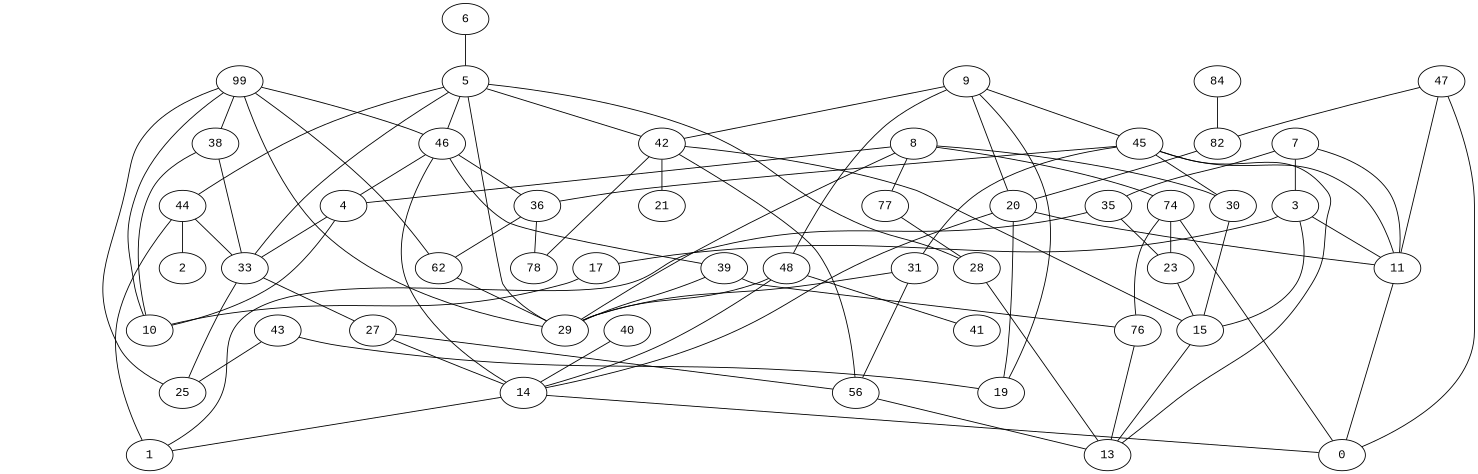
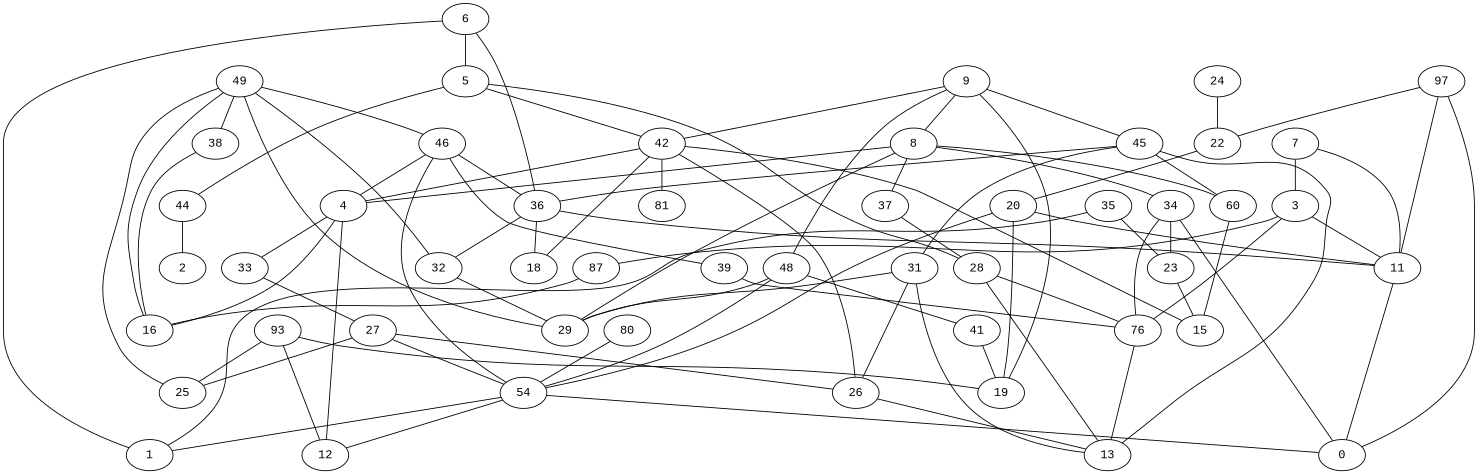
node "99": label "99" -> "49"
node "84": label "84" -> "24"
node "47": label "47" -> "97"
edge "6" -- "36": added
edge "5" -- "46": removed
edge "9" -- "20": now "9" -- "8"
node "82": label "82" -> "22"
edge "5" -- "33": removed
edge "45" -- "11": now "36" -- "11"
edge "7" -- "35": removed
edge "42" -- "4": added
edge "38" -- "33": removed
node "21": label "21" -> "81"
node "77": label "77" -> "37"
node "74": label "74" -> "34"
node "30": label "30" -> "60"
edge "5" -- "29": removed
edge "44" -- "33": removed
node "62": label "62" -> "32"
node "78": label "78" -> "18"
node "17": label "17" -> "87"
edge "3" -- "15": now "3" -- "76"
edge "39" -- "29": removed
edge "28" -- "76": added
edge "44" -- "1": now "6" -- "1"
edge "33" -- "25": now "27" -- "25"
node "10": label "10" -> "16"
node "43": label "43" -> "93"
node "40": label "40" -> "80"
edge "41" -- "19": added
node "14": label "14" -> "54"
node "56": label "56" -> "26"
edge "15" -- "13": now "31" -- "13"
node "12": added
